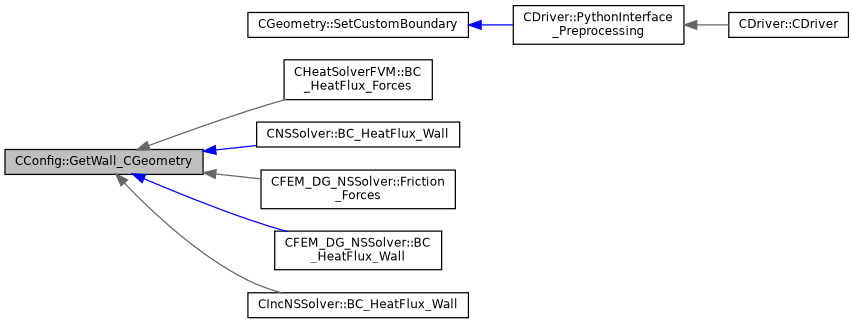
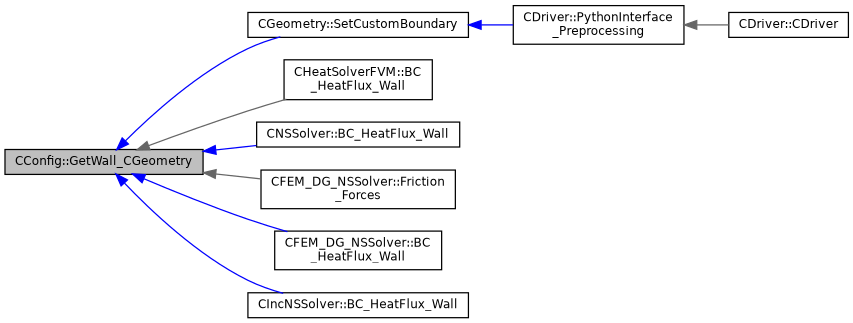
edge "CGeometry::SetCustomBoundary" -> "CConfig::GetWall_CGeometry": added
node "CHeatSolverFVM::BC _HeatFlux_Forces": label "CHeatSolverFVM::BC _HeatFlux_Forces" -> "CHeatSolverFVM::BC _HeatFlux_Wall"
edge "CIncNSSolver::BC_HeatFlux_Wall" -> "CConfig::GetWall_CGeometry": color gray40 -> blue
